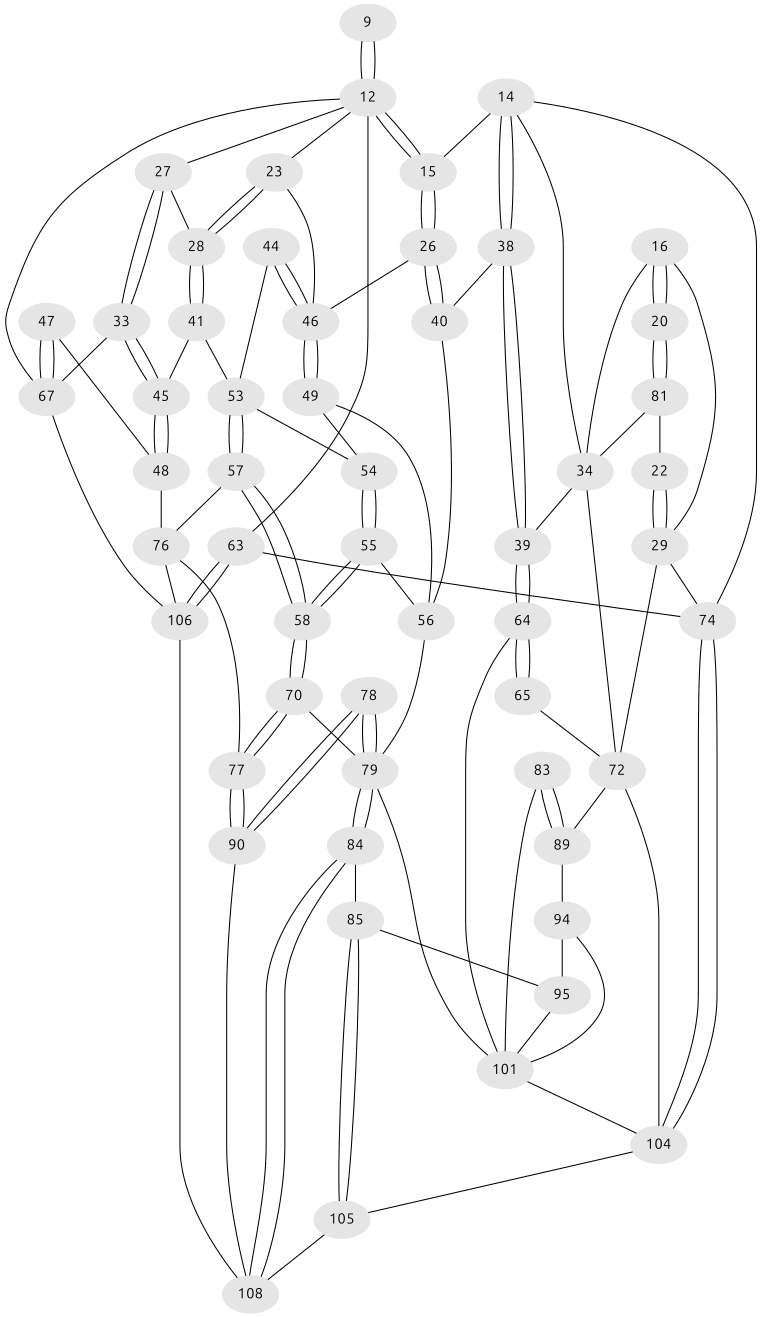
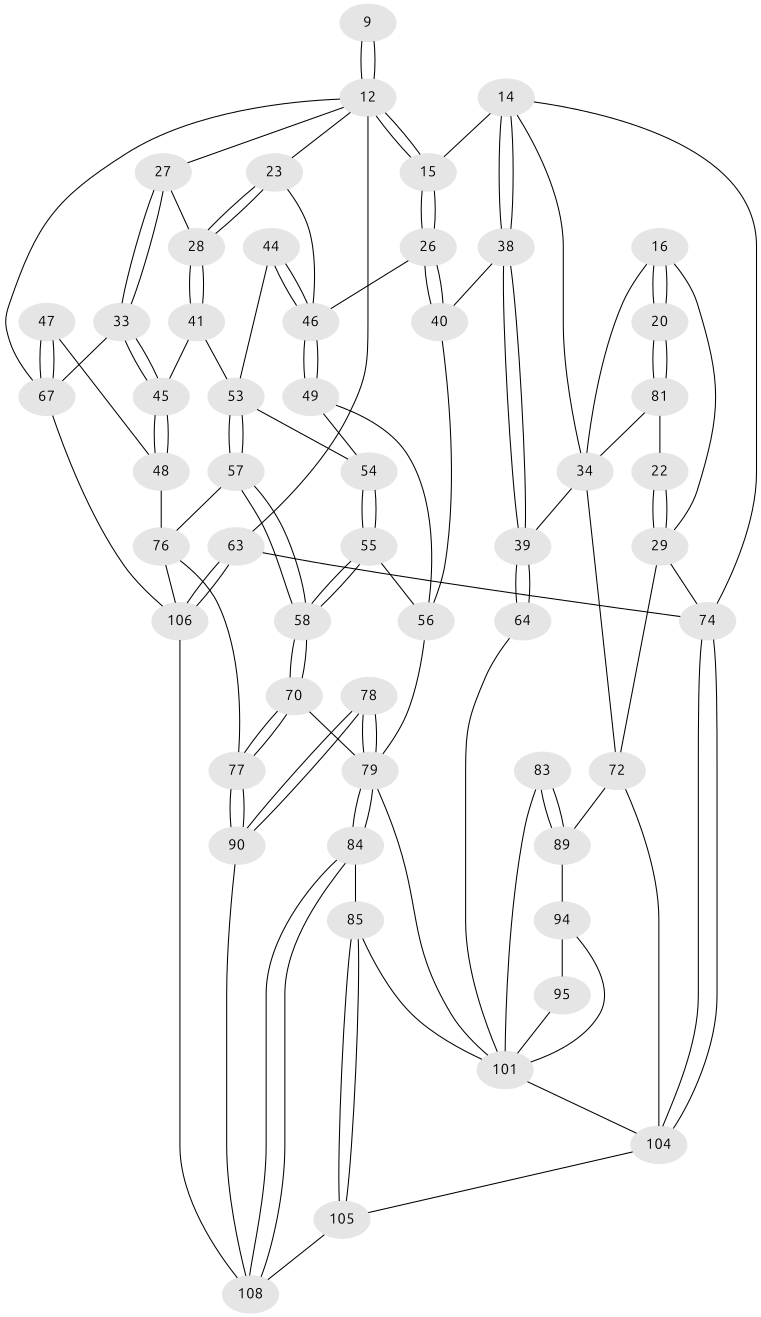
node "65": removed
edge "85" -- "95": now "85" -- "101"
